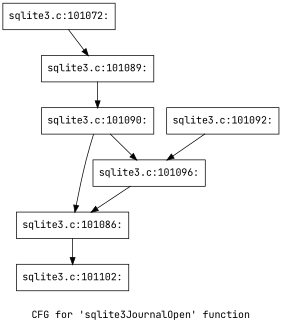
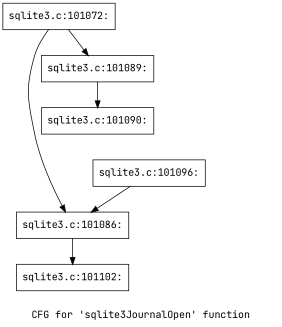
node "sqlite3.c:101092:": removed
edge "sqlite3.c:101090:" -> "sqlite3.c:101096:": removed
edge "sqlite3.c:101090:" -> "sqlite3.c:101086:": now "sqlite3.c:101072:" -> "sqlite3.c:101086:"
